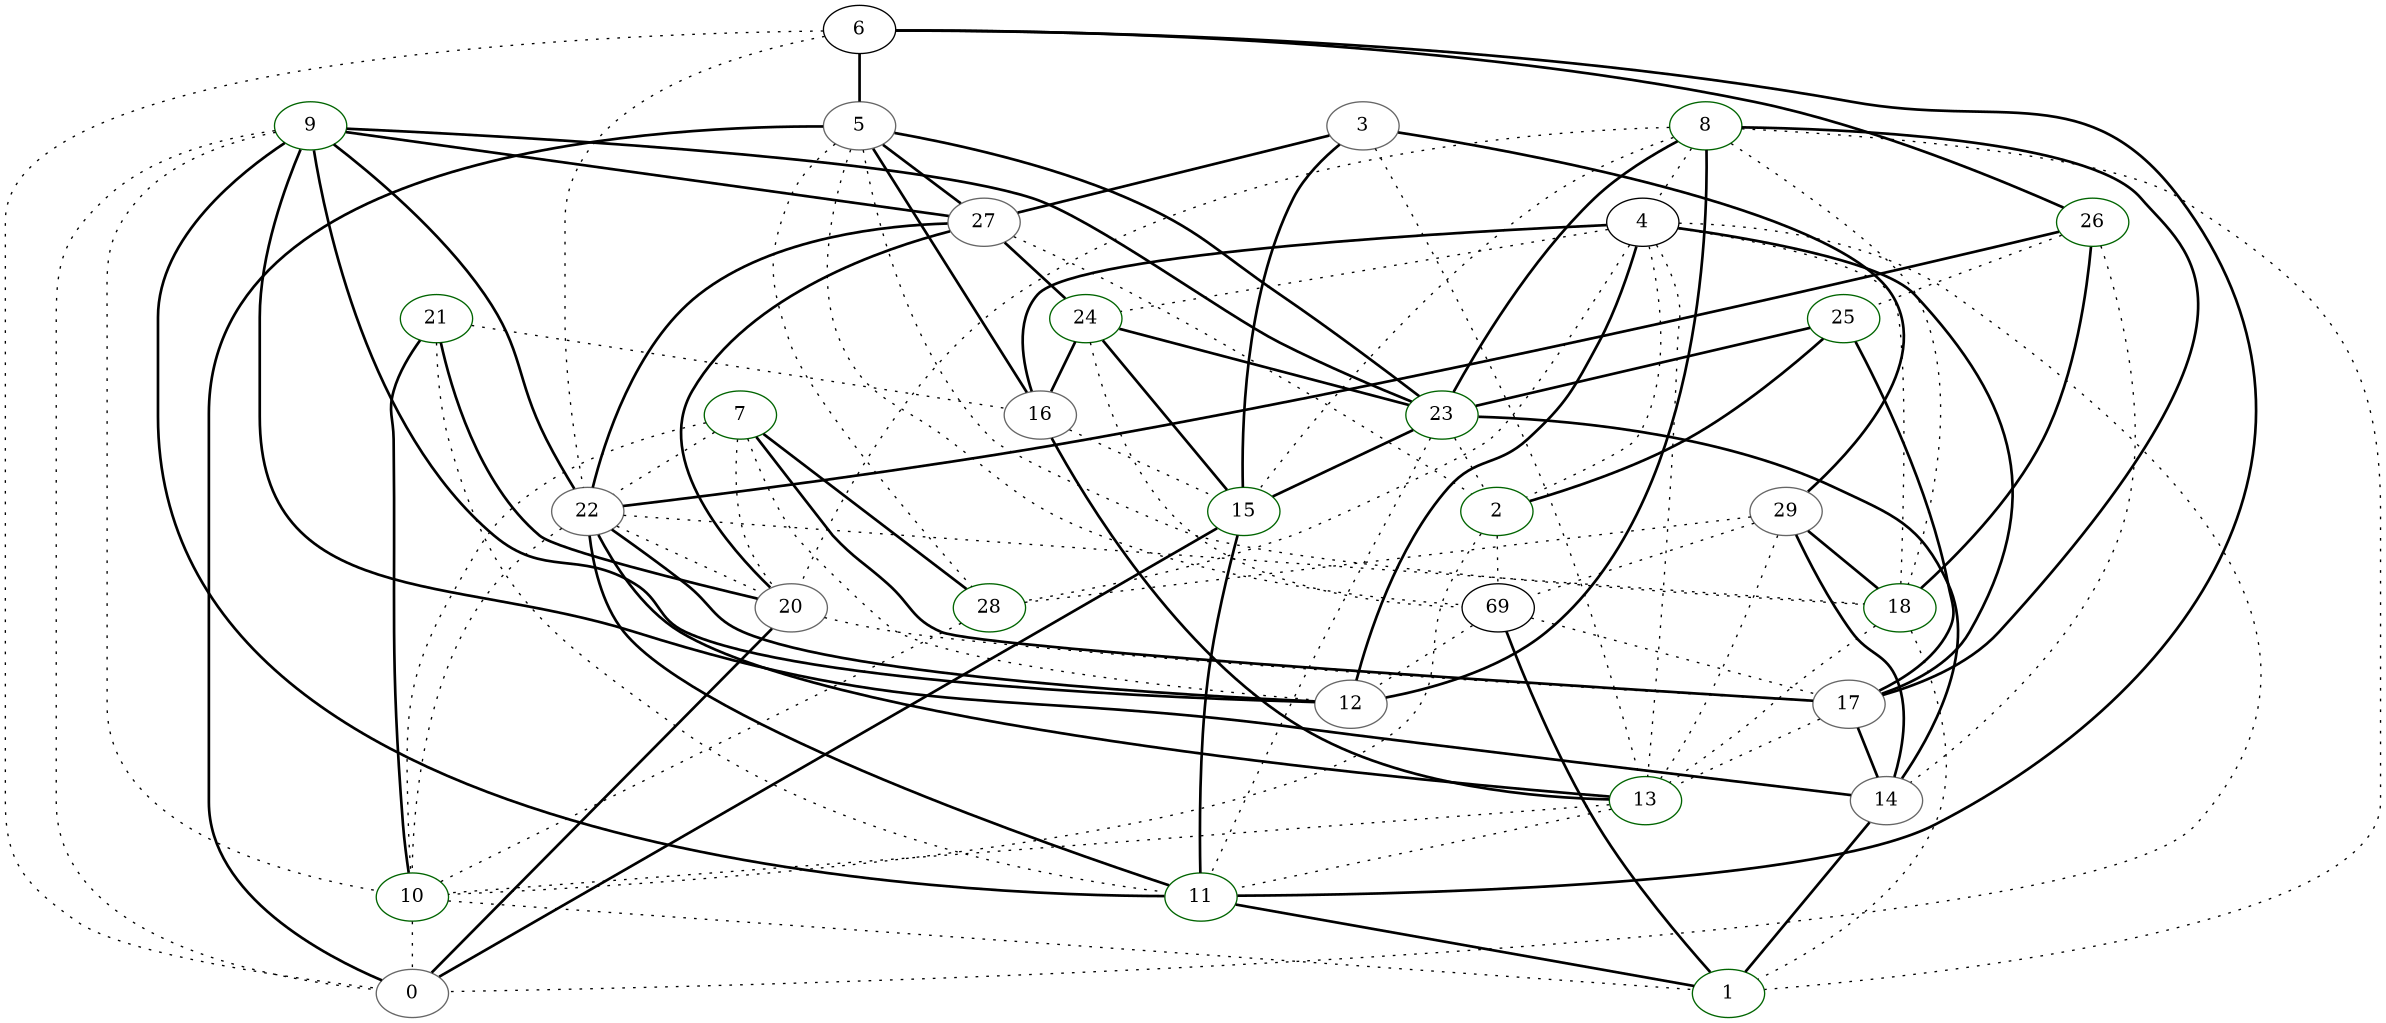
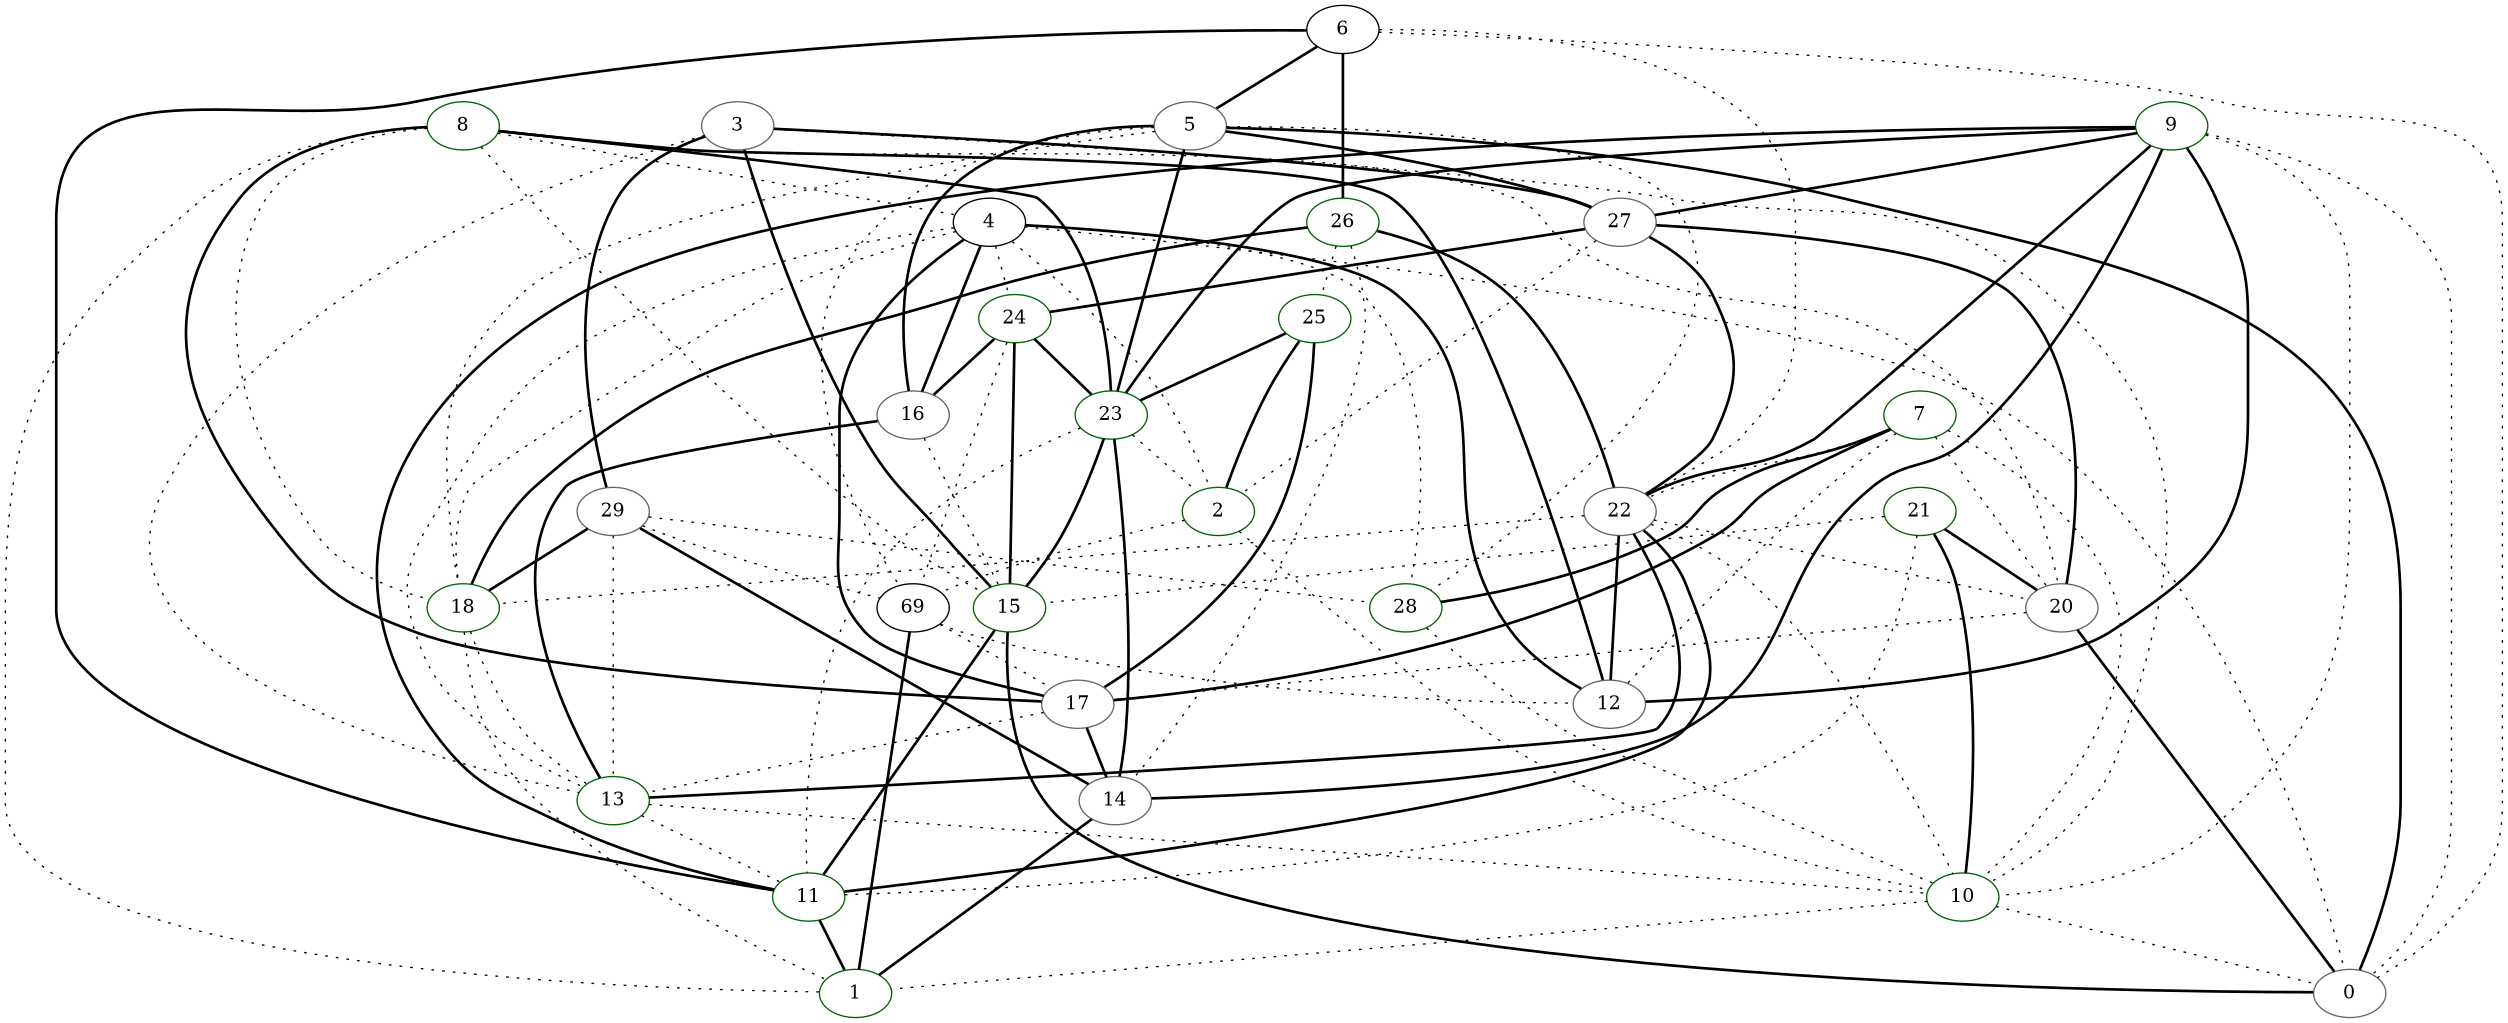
edge "3" -- "10": added
edge "21" -- "16": now "21" -- "15"
